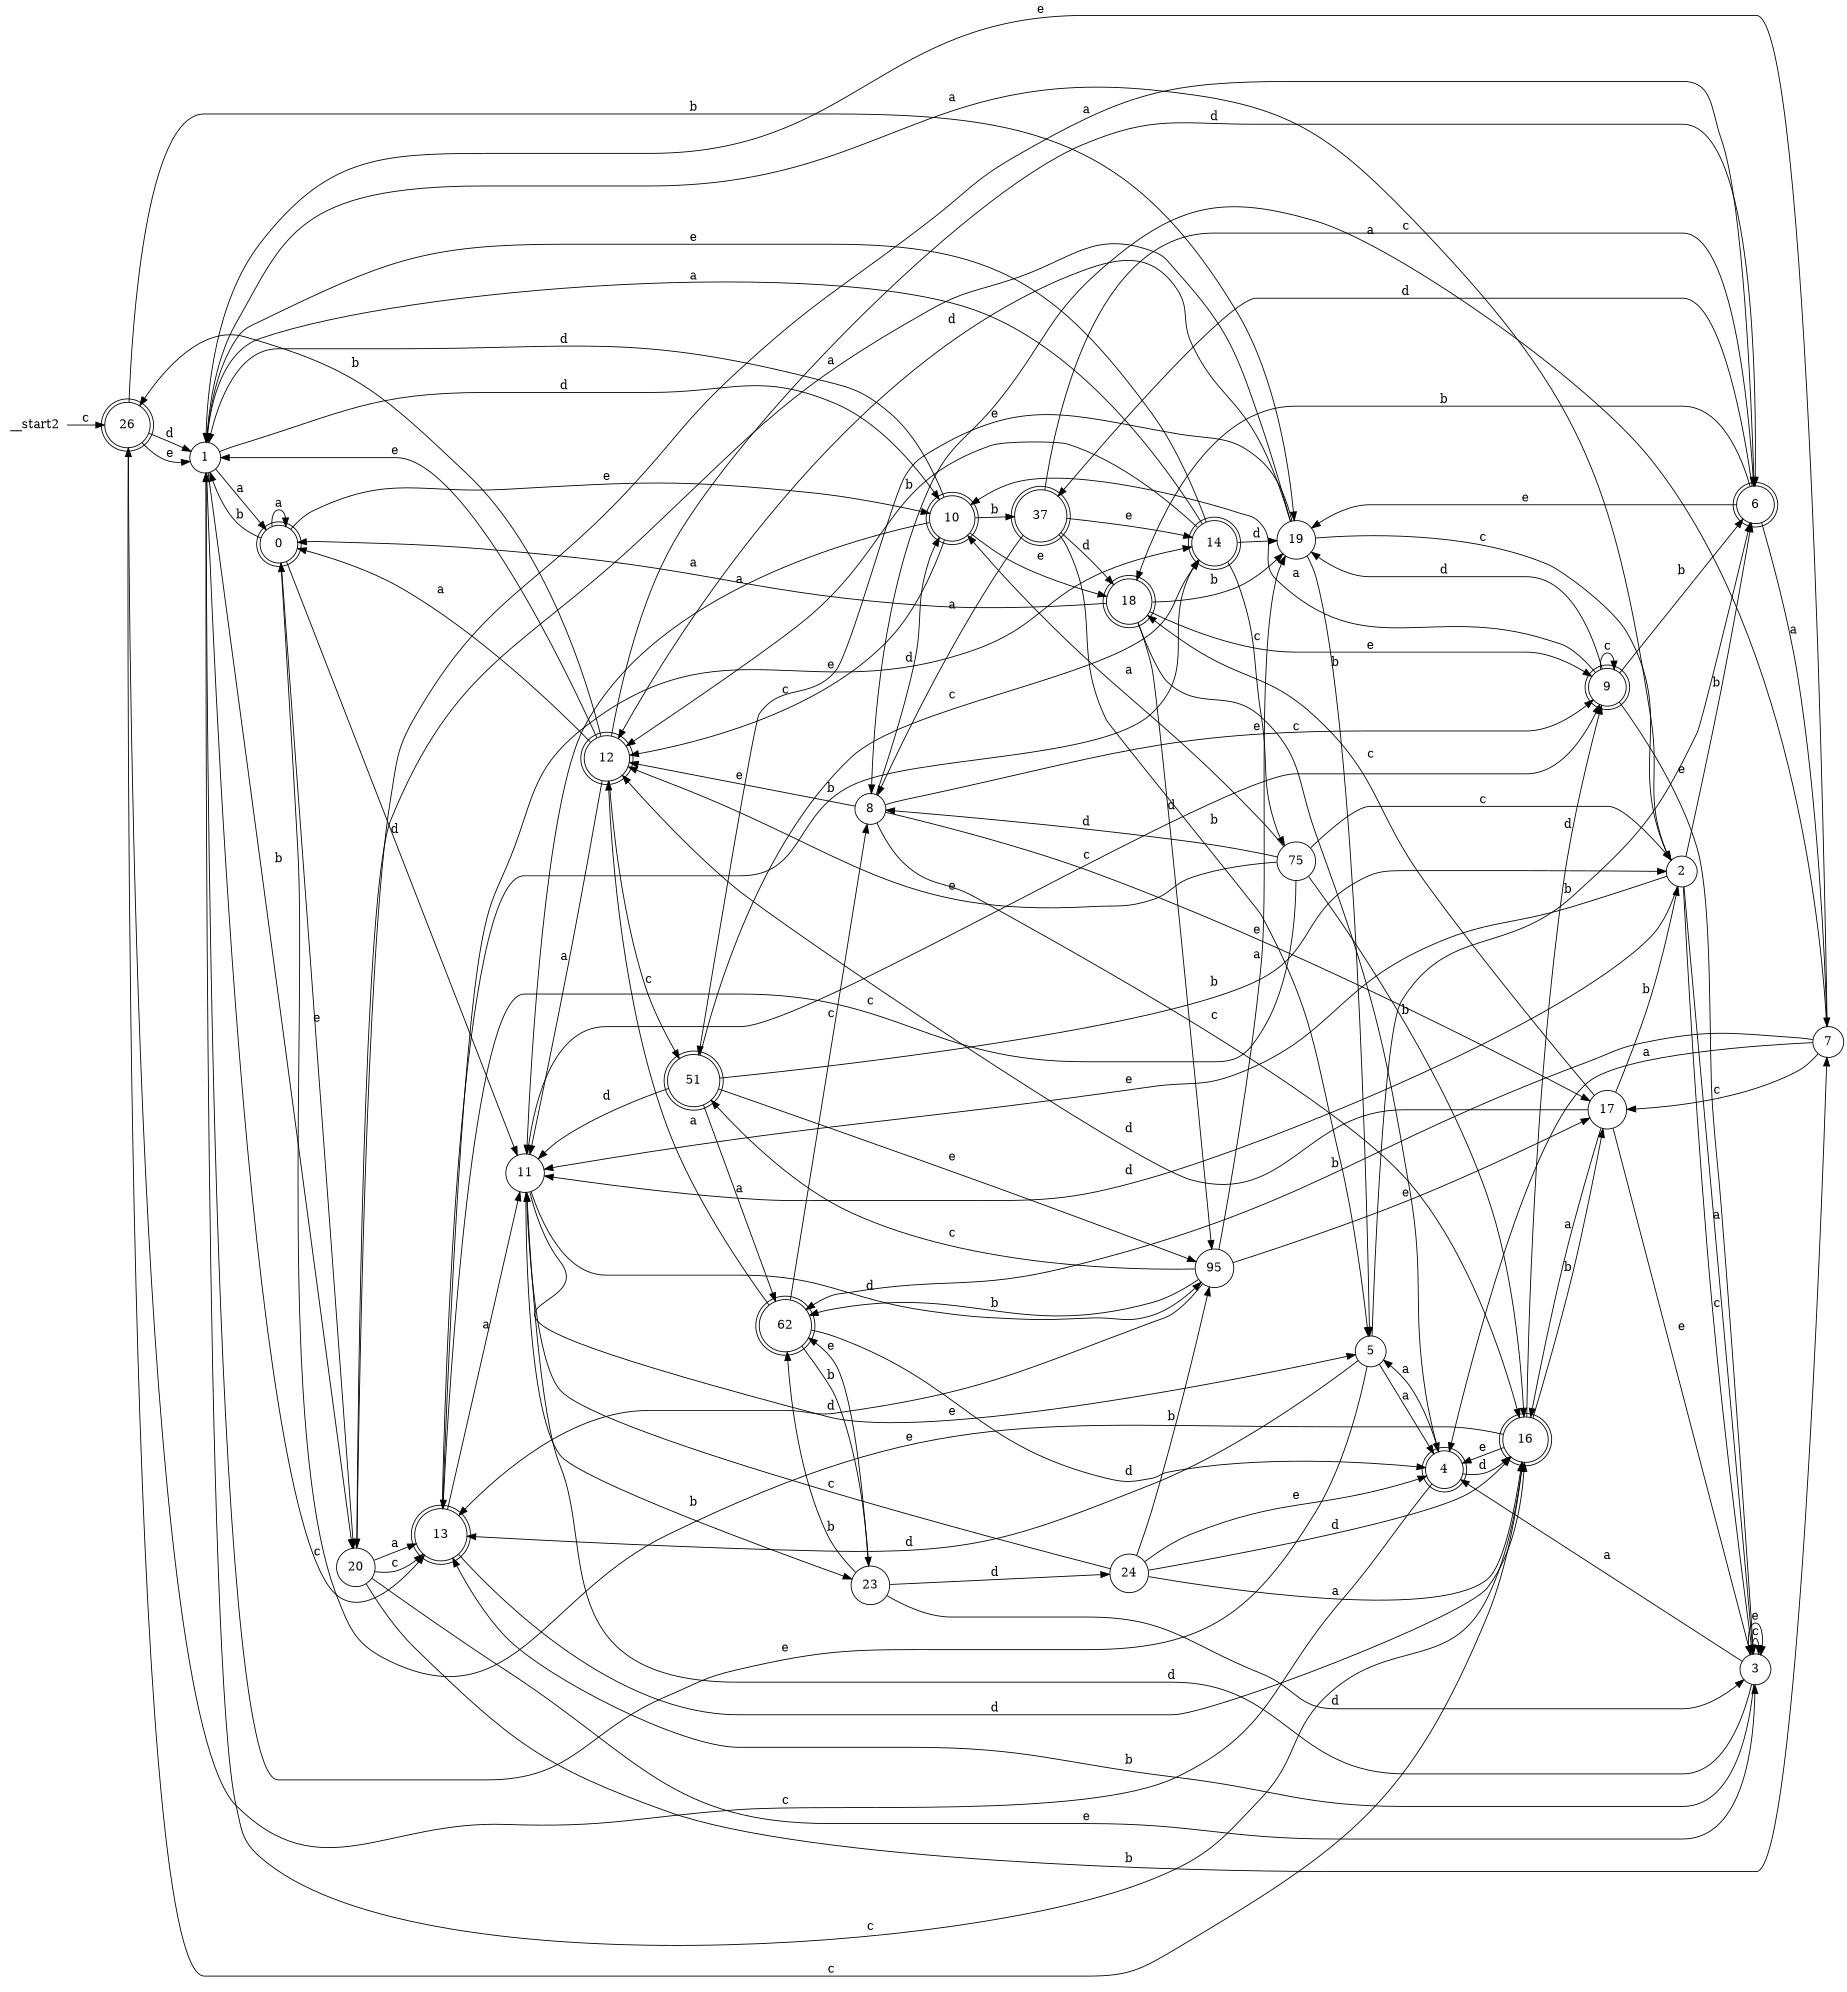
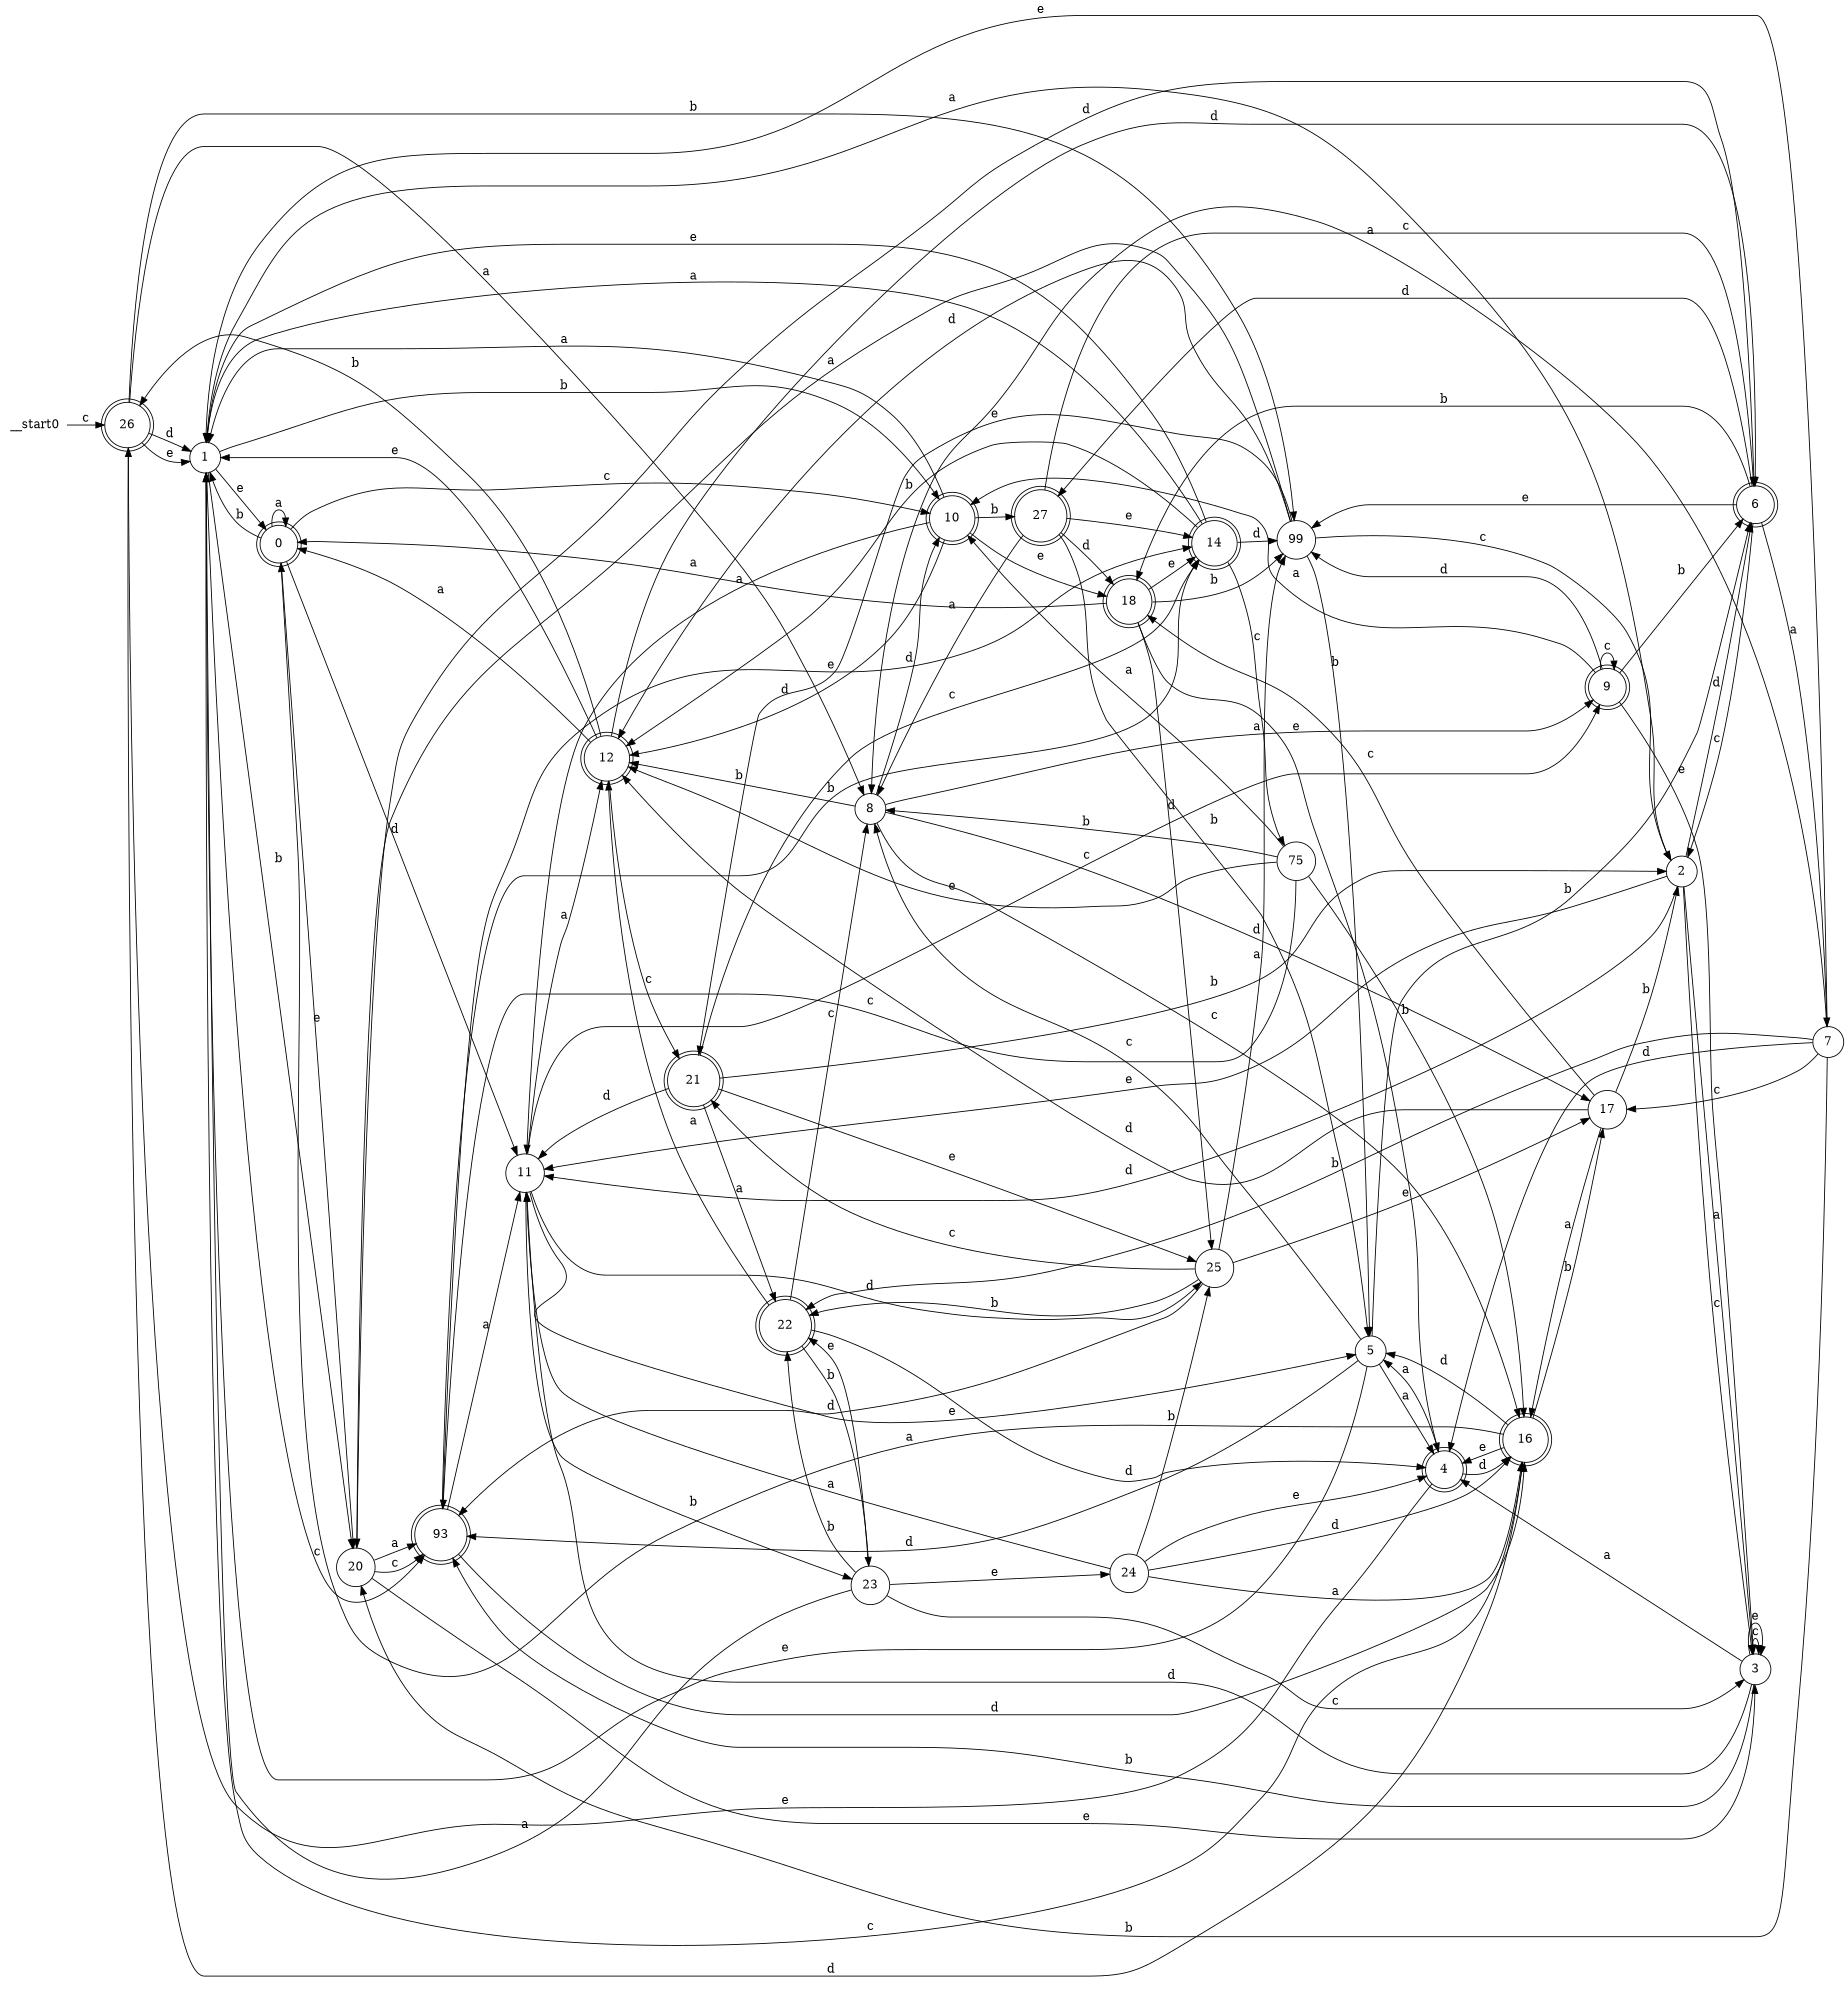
edge "20" -> "6": label "a" -> "d"
edge "26" -> "8": added, label "a"
edge "10" -> "1": label "d" -> "a"
edge "1" -> "10": label "d" -> "b"
node "__start2": label "__start2" -> "__start0"
edge "0" -> "10": label "e" -> "c"
edge "1" -> "0": label "a" -> "e"
node "37": label "37" -> "27"
node "19": label "19" -> "99"
edge "18" -> "9": now "18" -> "14"
edge "2" -> "6": label "b" -> "d"
edge "10" -> "12": label "c" -> "d"
edge "8" -> "9": label "e" -> "a"
edge "18" -> "4": label "c" -> "e"
edge "8" -> "12": label "e" -> "b"
edge "75" -> "2": now "6" -> "2"
edge "75" -> "8": label "d" -> "b"
edge "8" -> "17": label "e" -> "d"
edge "12" -> "11": reversed
edge "7" -> "4": label "a" -> "d"
edge "16" -> "9": now "16" -> "5"
edge "5" -> "8": added, label "c"
node "51": label "51" -> "21"
node "95": label "95" -> "25"
node "62": label "62" -> "22"
edge "17" -> "3": removed, label "e"
edge "16" -> "0": label "e" -> "a"
edge "24" -> "11": label "c" -> "a"
node "13": label "13" -> "93"
edge "23" -> "24": label "d" -> "e"
edge "23" -> "3": label "d" -> "c"
edge "4" -> "26": label "c" -> "e"
edge "23" -> "1": added, label "a"
edge "20" -> "7": reversed
edge "26" -> "16": label "c" -> "d"
